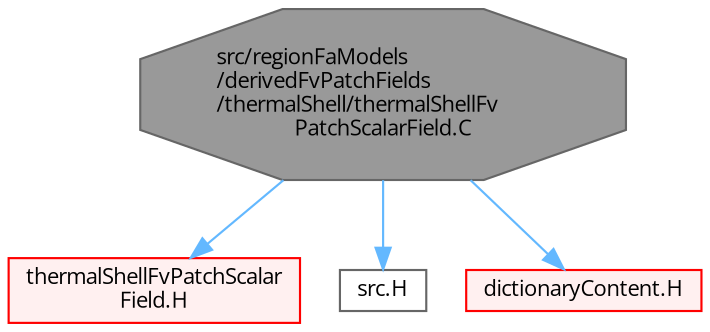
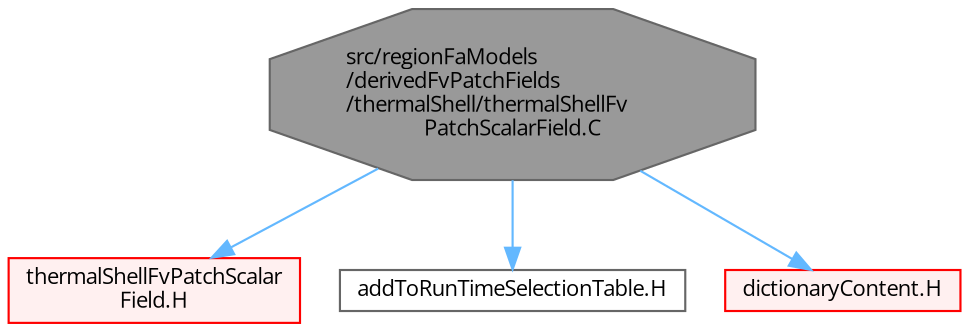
node "src.H": label "src.H" -> "addToRunTimeSelectionTable.H"
